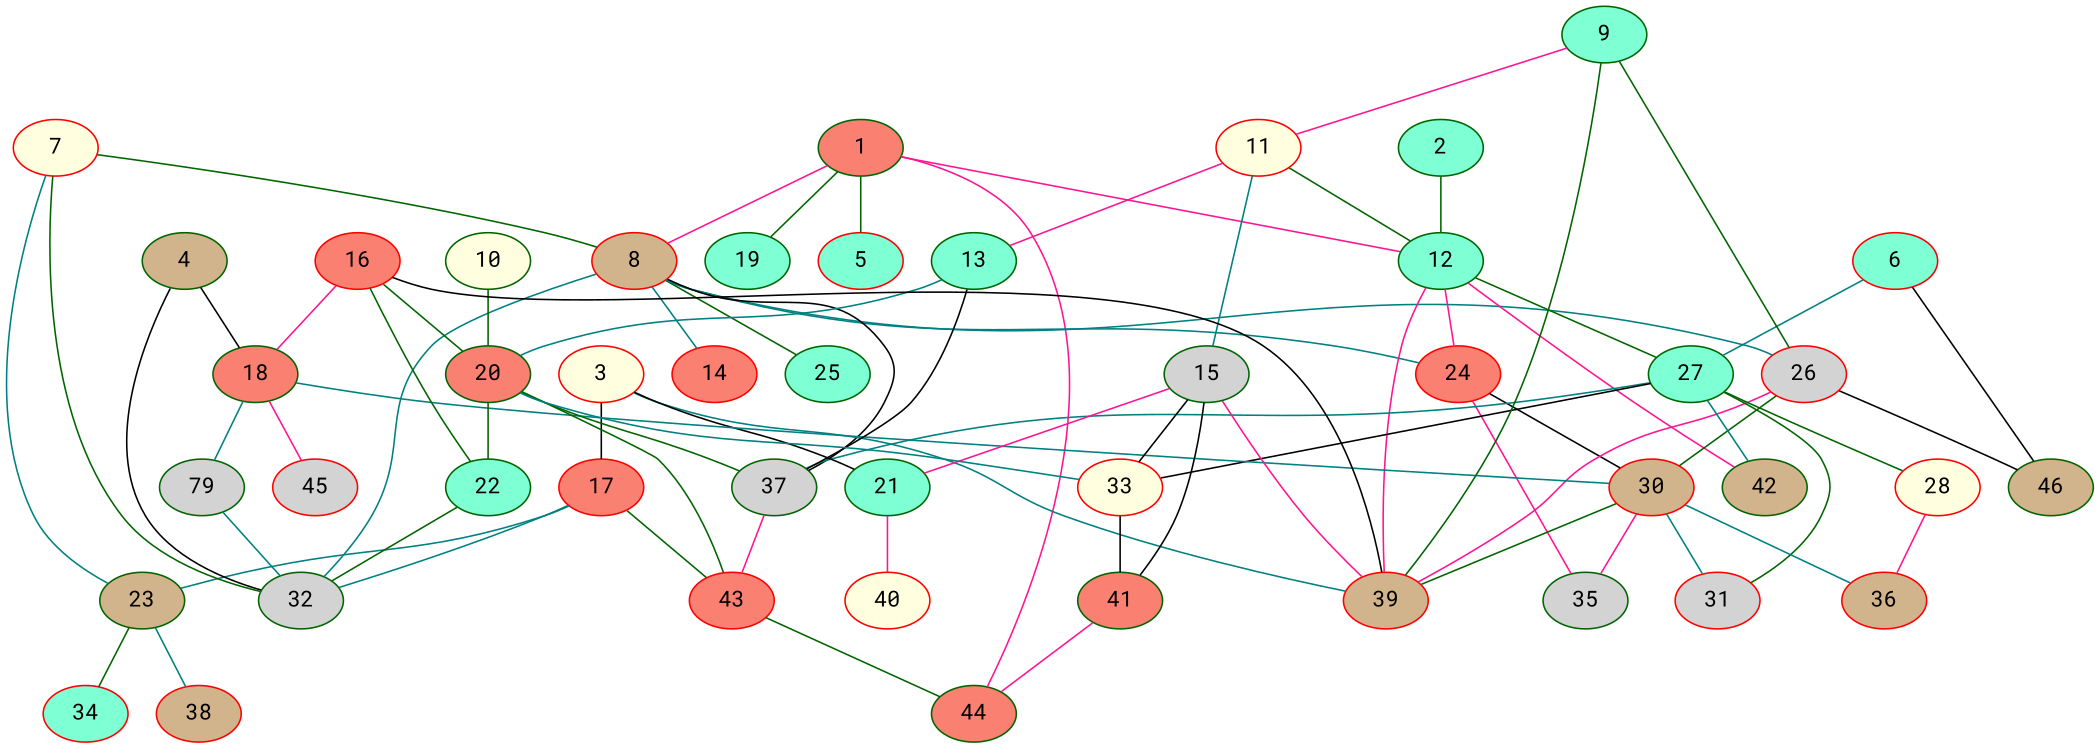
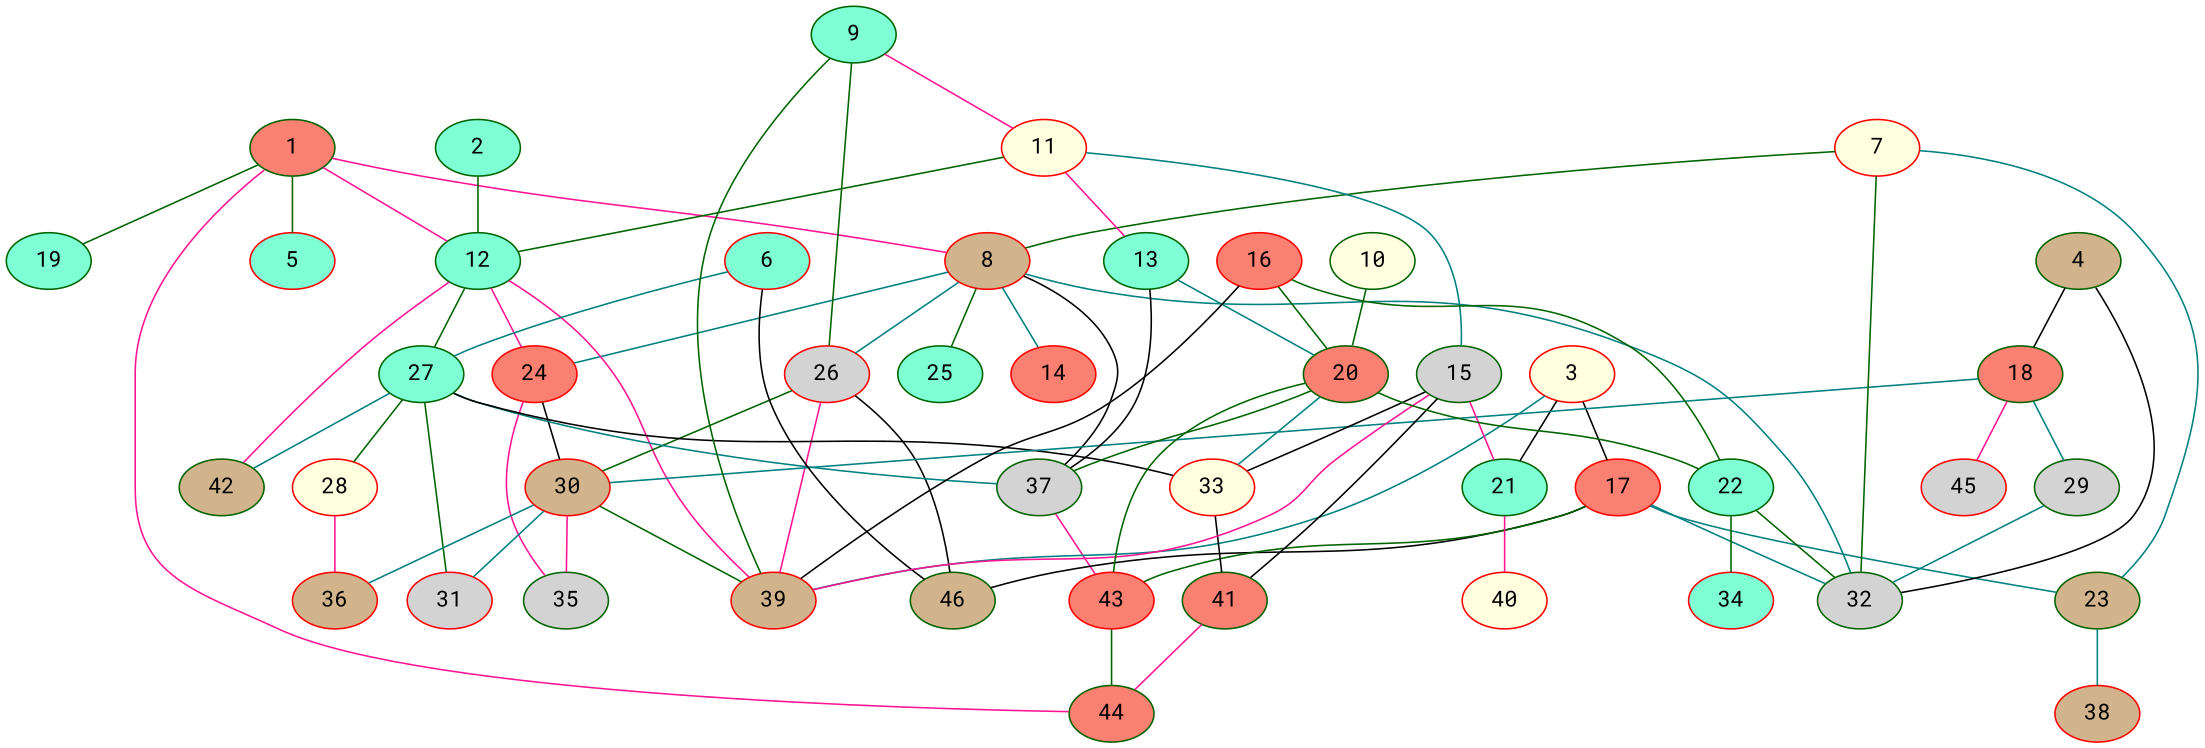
edge "16" -- "18": removed
node "79": label "79" -> "29"
edge "17" -- "46": added
edge "23" -- "34": now "22" -- "34"
